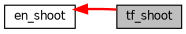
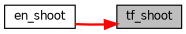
edge "tf_shoot" -> "en_shoot": reversed
